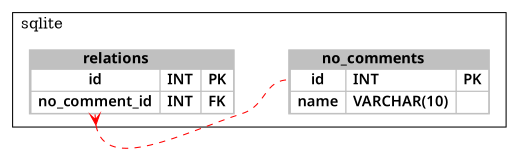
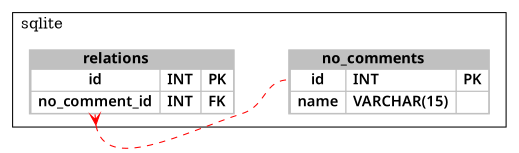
node "no_comments": text "VARCHAR(10)" -> "VARCHAR(15)"
